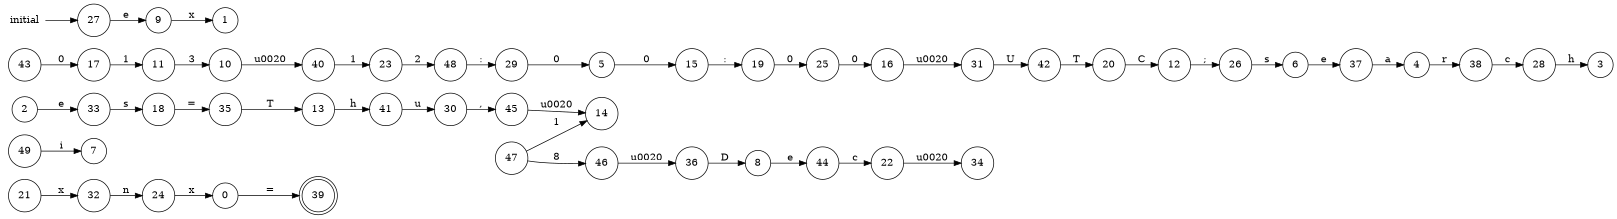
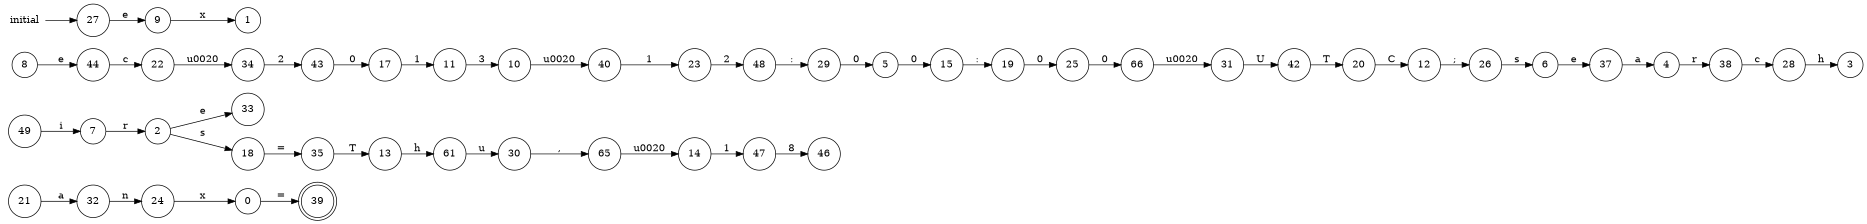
edge "34" -> "43": added, label "2"
node "16": label "16" -> "66"
edge "33" -> "18": now "2" -> "18"
node "41": label "41" -> "61"
node "45": label "45" -> "65"
edge "7" -> "2": added, label "r"
edge "47" -> "14": reversed
node "36": removed
edge "21" -> "32": label "x" -> "a"
